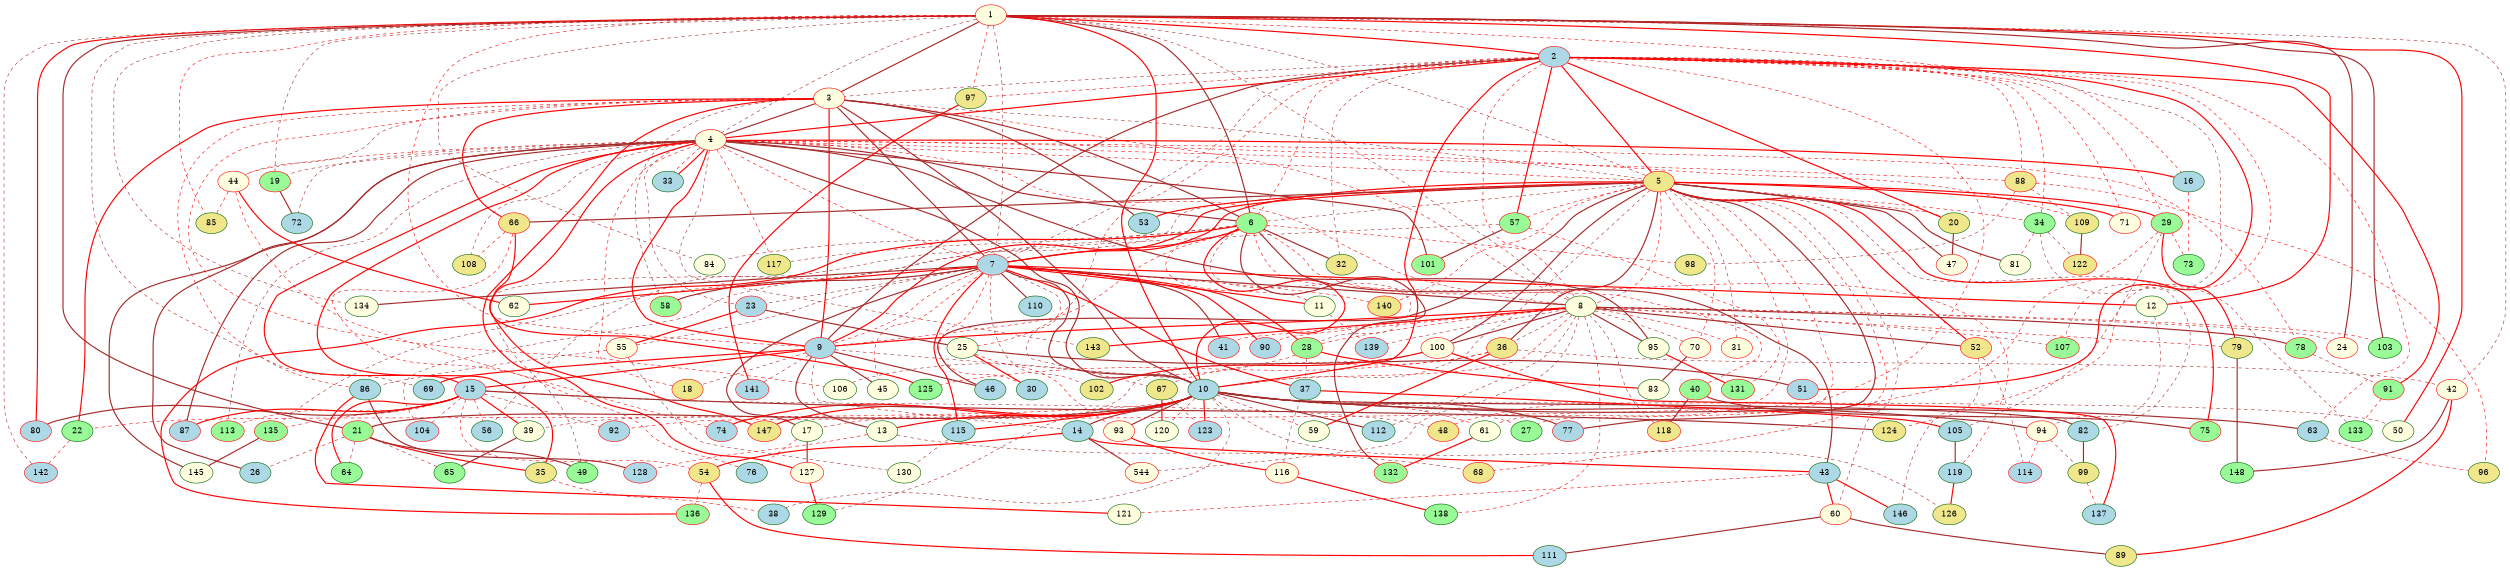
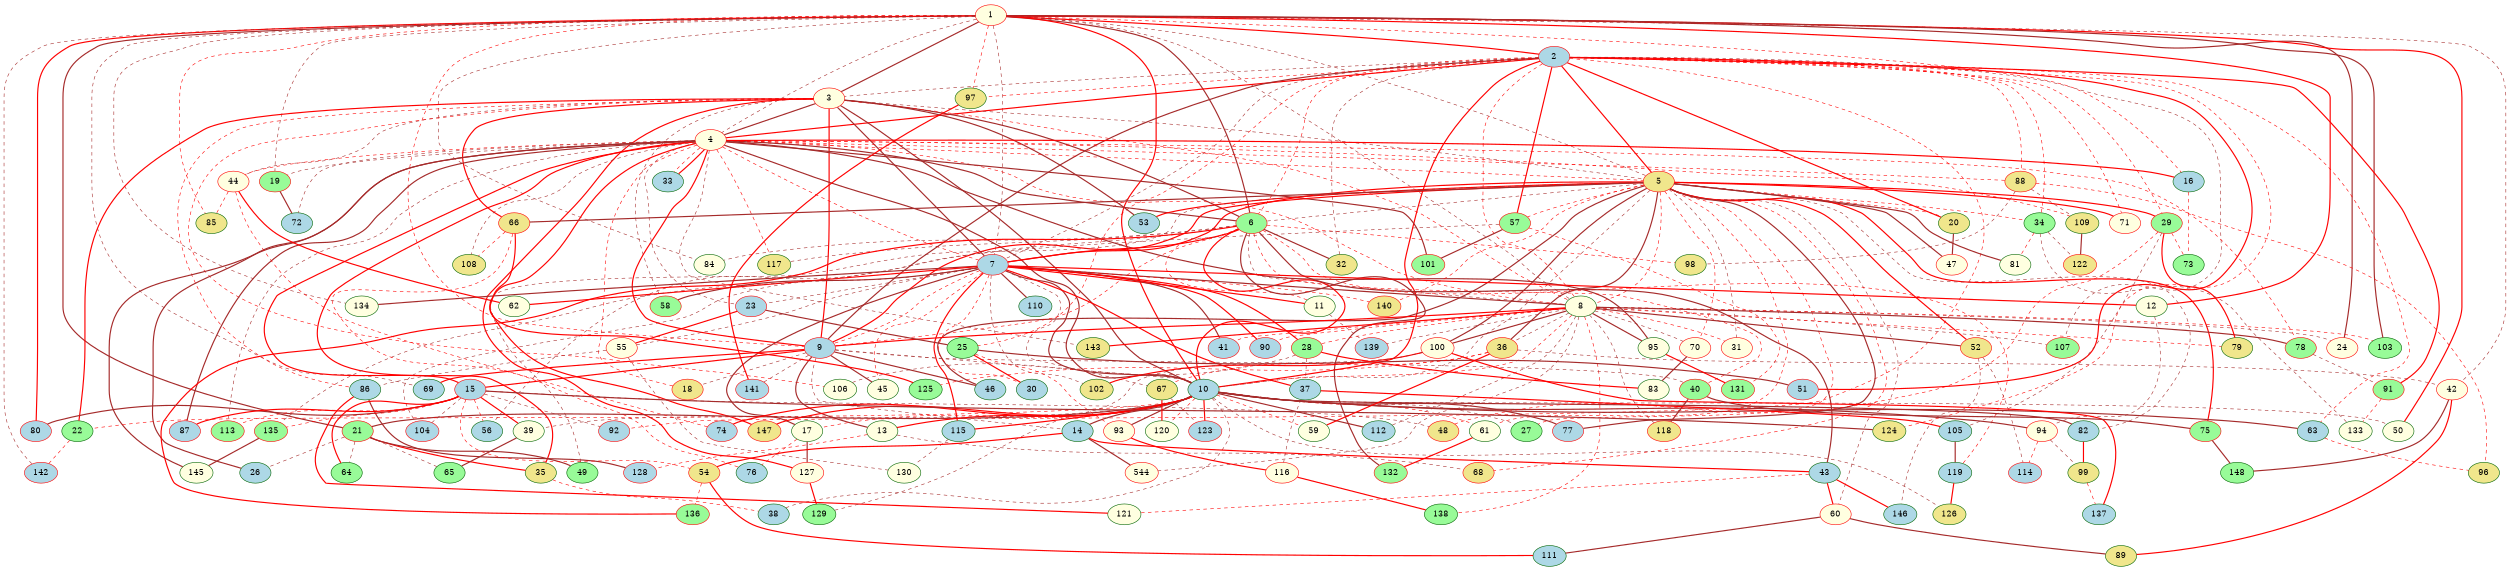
edge "6" -- "28": now "6" -- "8"
node "25": fillcolor lightyellow -> palegreen
edge "9" -- "40": added
edge "79" -- "148": now "75" -- "148"
node "133": fillcolor palegreen -> lightyellow
